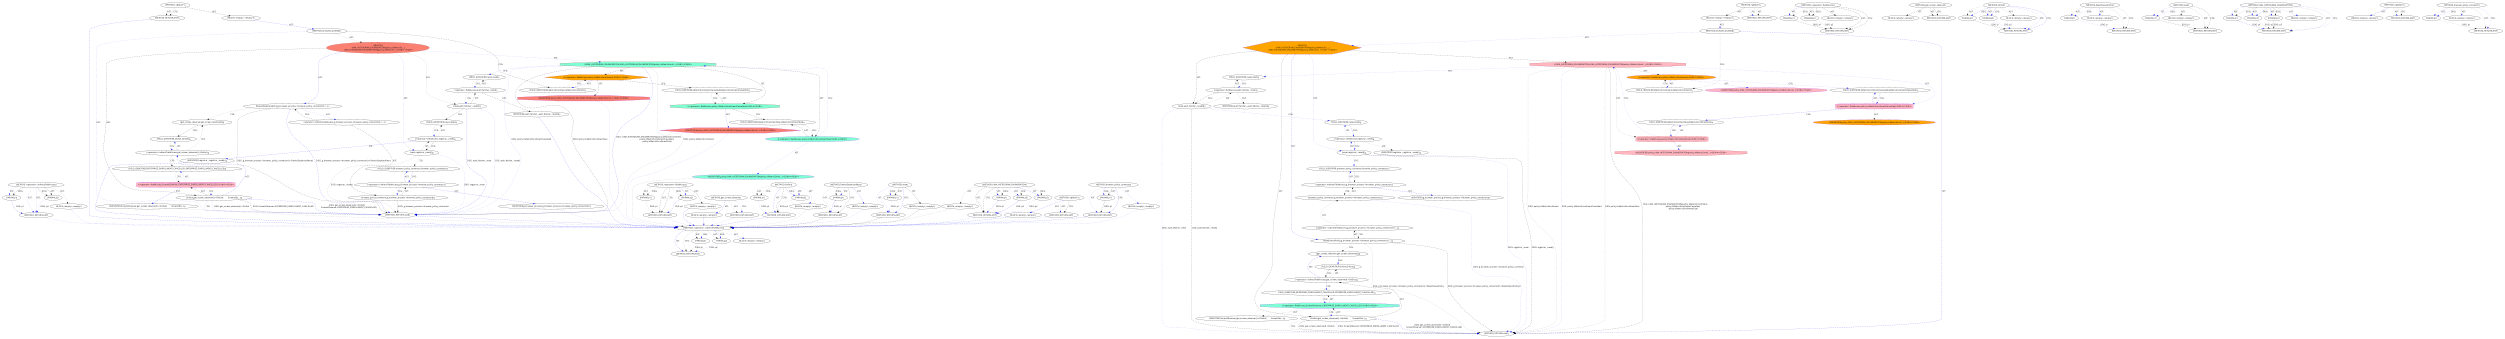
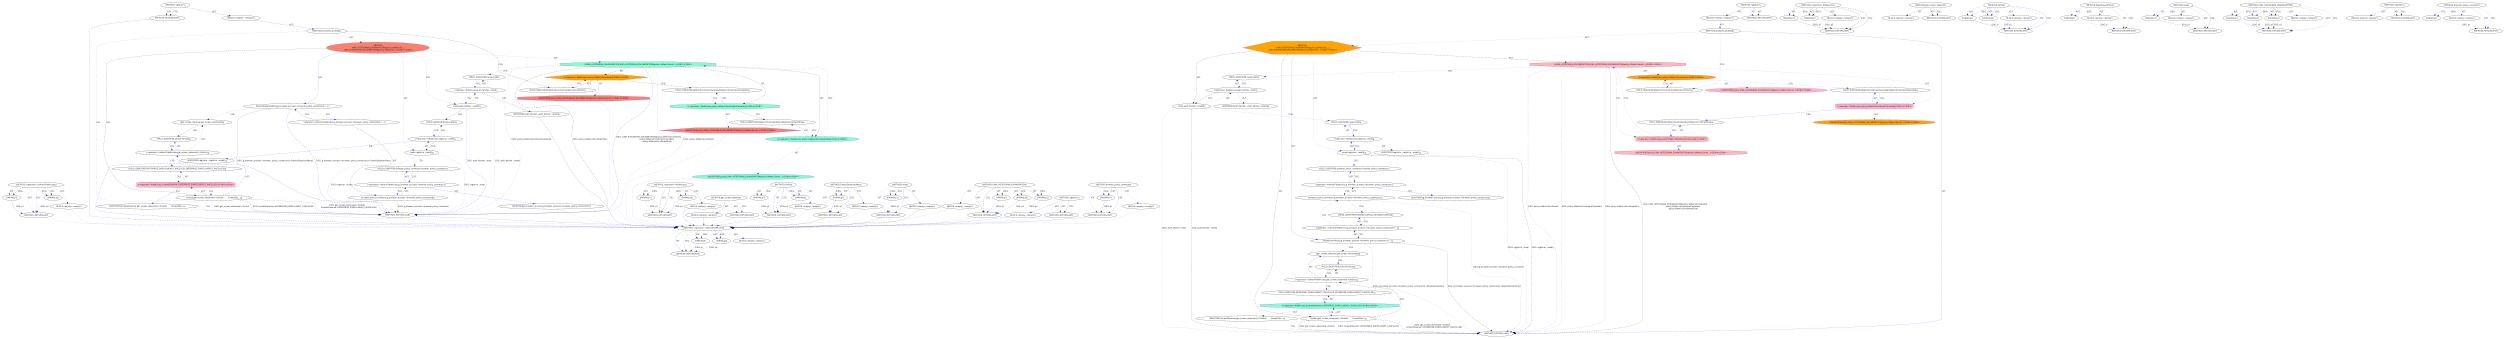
node "(FIELD_IDENTIFIER,ResetDevicePolicy,ResetDevicePolicy)": added
